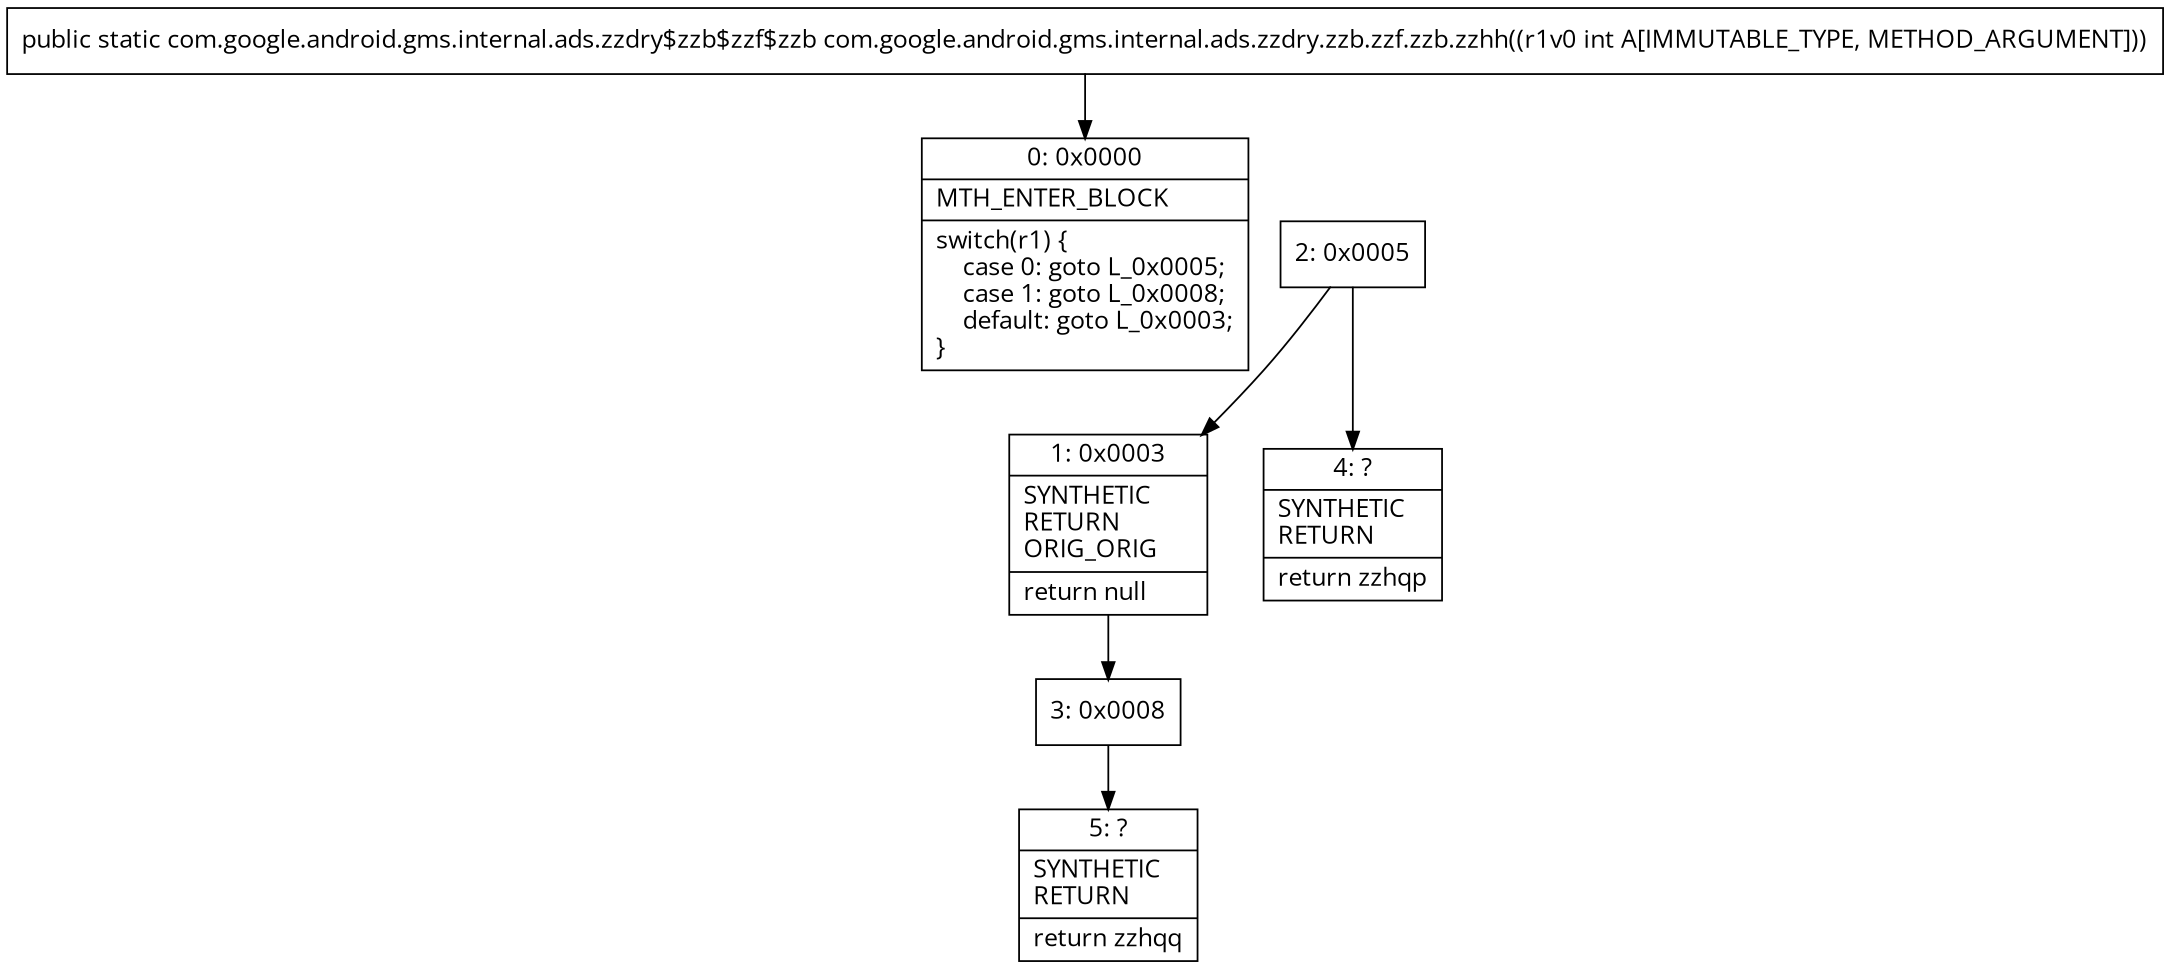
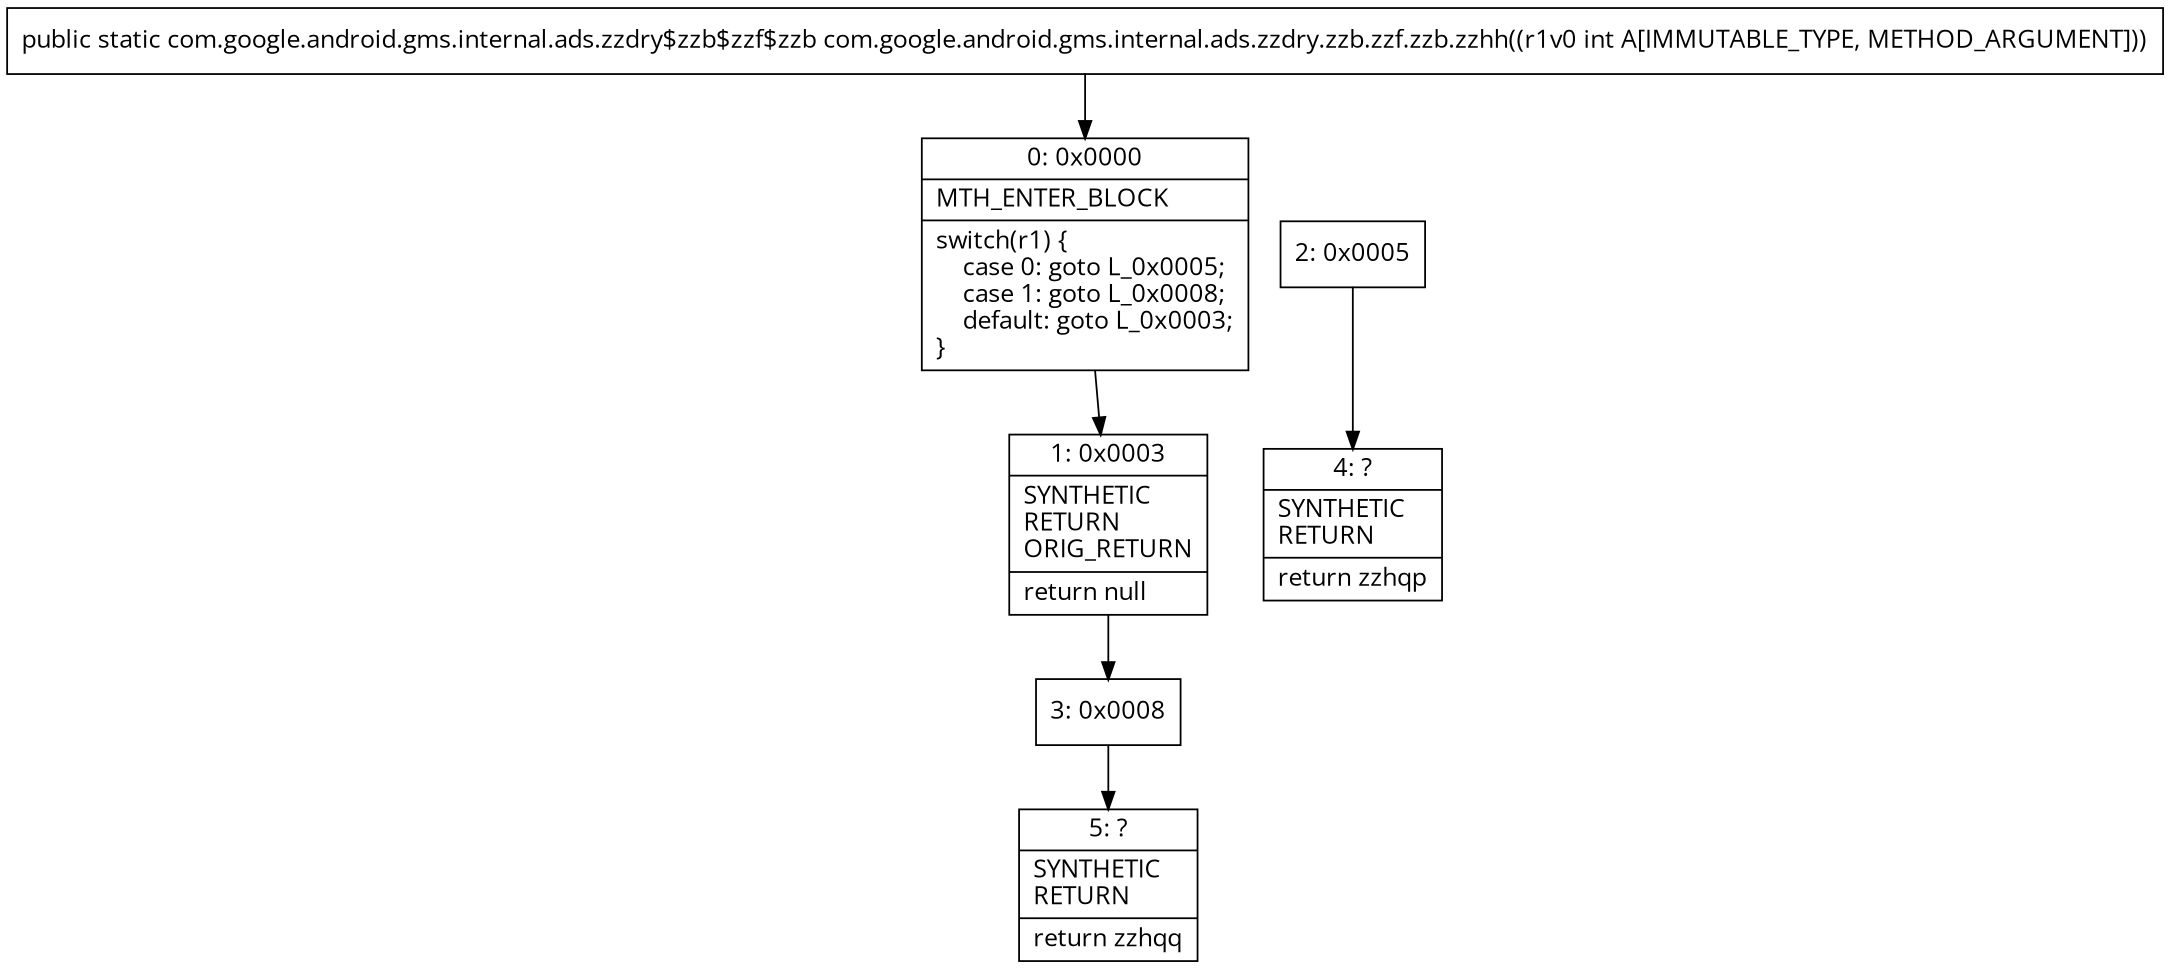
edge "2: 0x0005" -> "1: 0x0003": now "0: 0x0000" -> "1: 0x0003"
node "1: 0x0003": text "ORIG_ORIG" -> "ORIG_RETURN"
